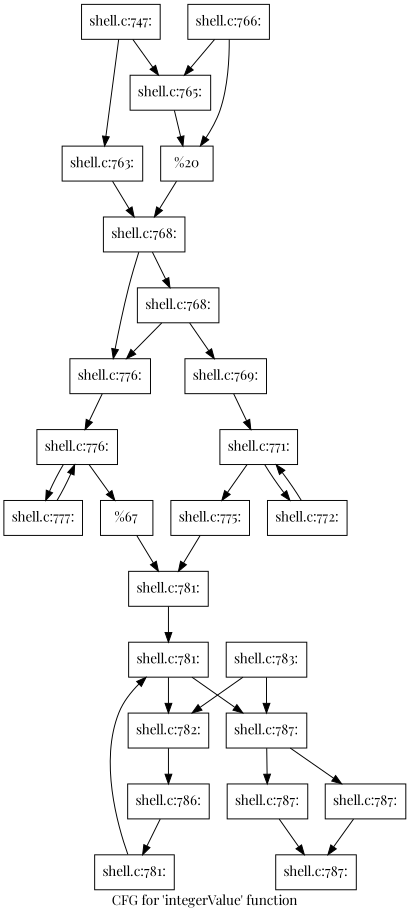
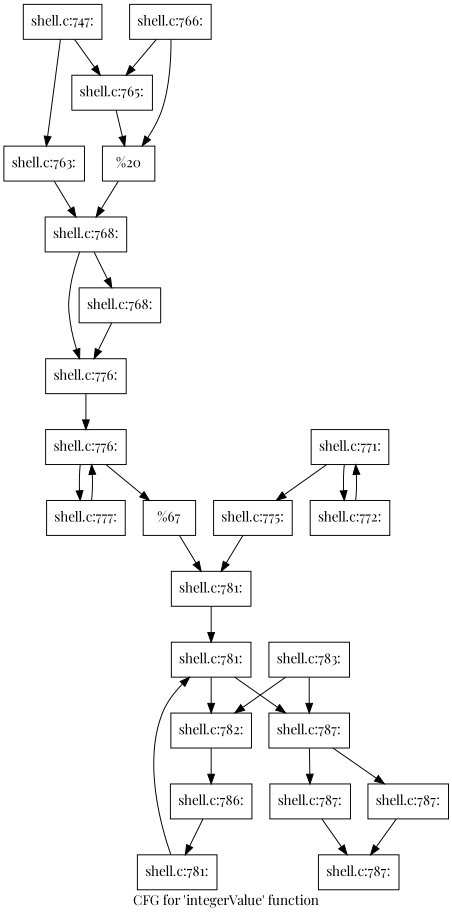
node "shell.c:769:": removed
